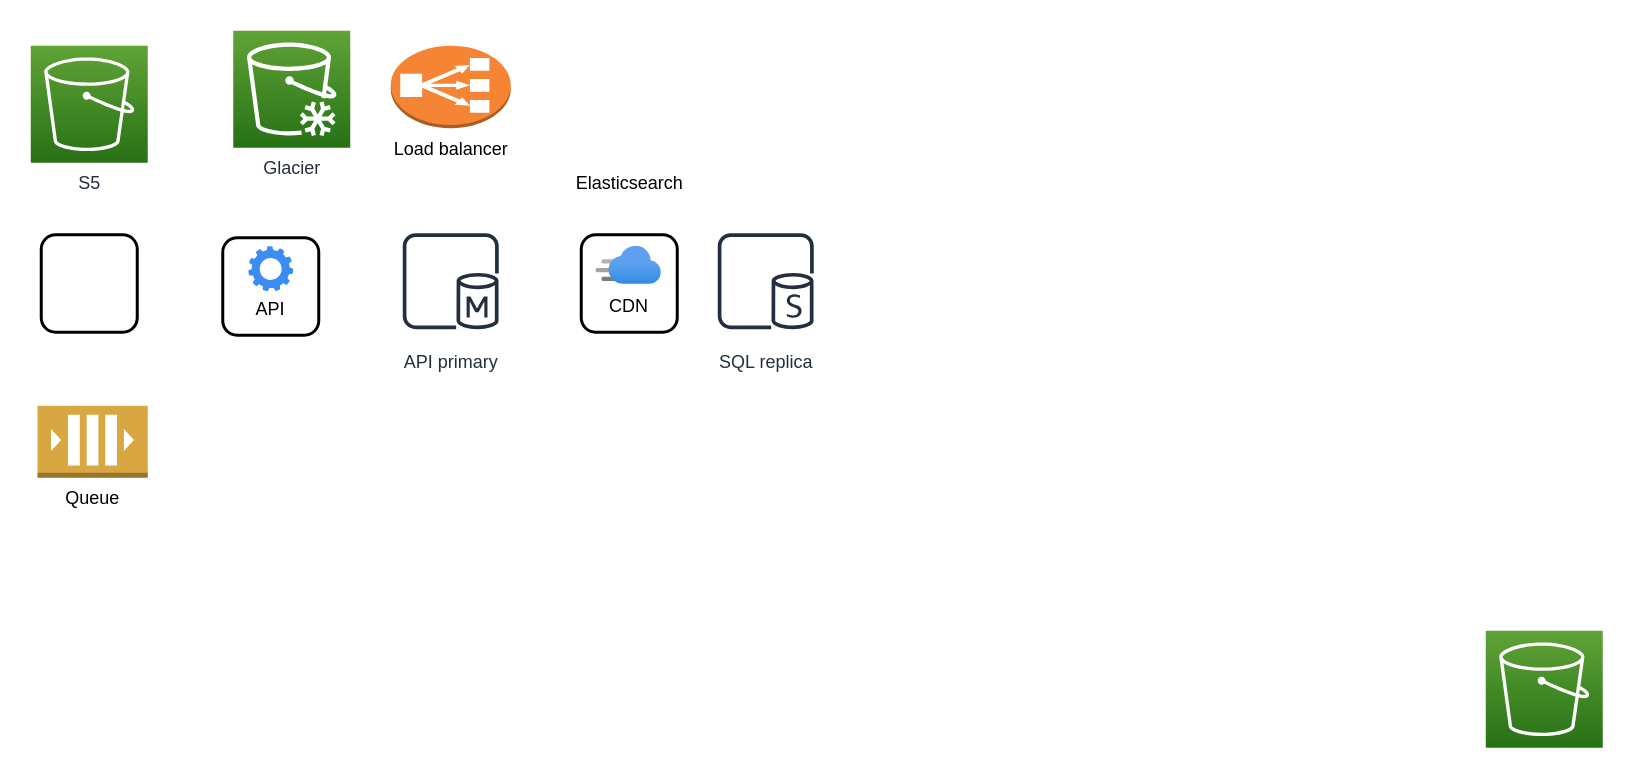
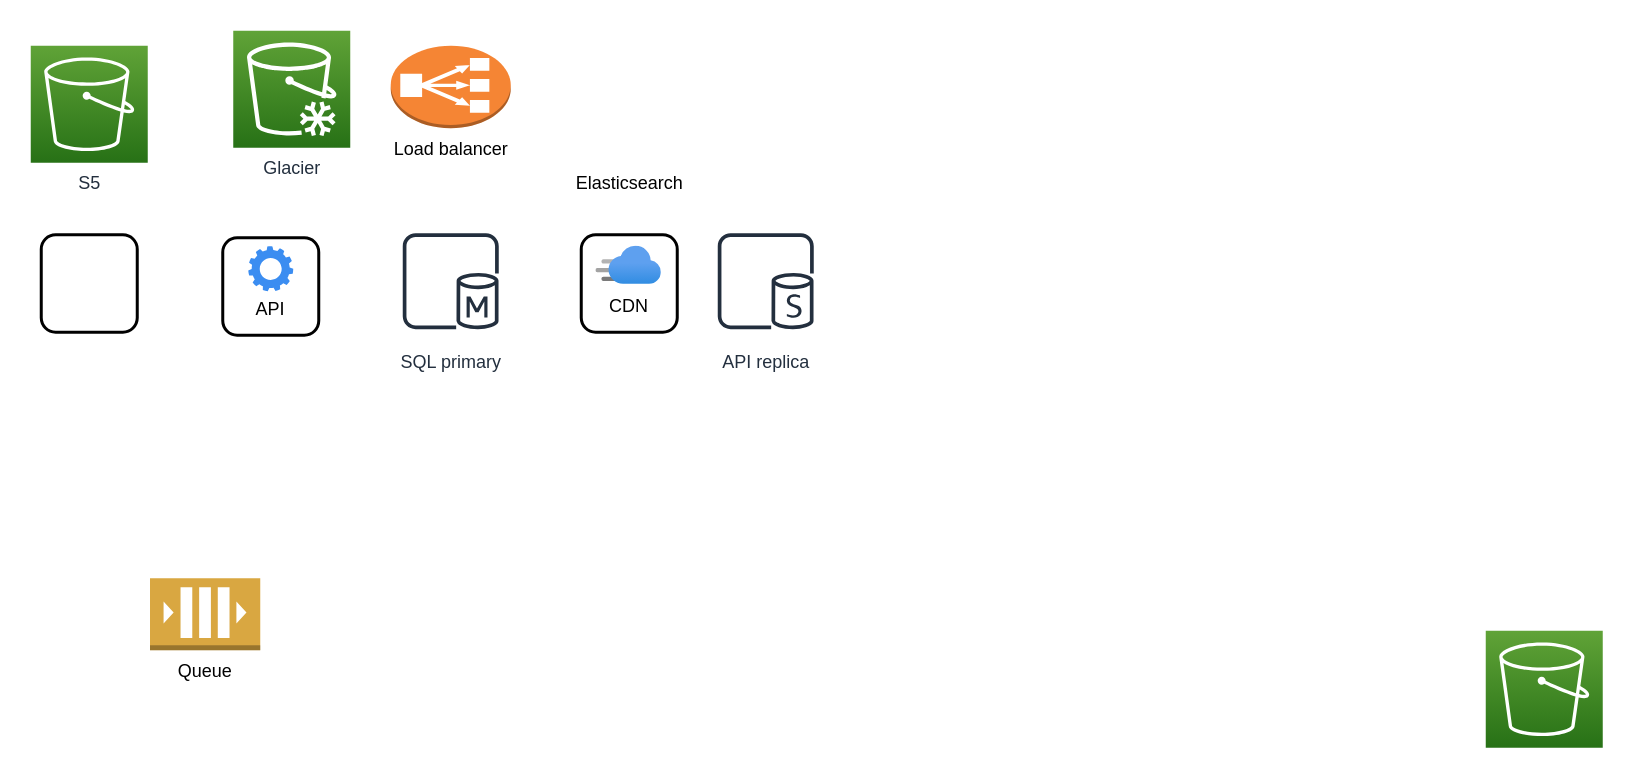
node "API primary": label "API primary" -> "SQL primary"
node "SQL replica": label "SQL replica" -> "API replica"
node "Queue": moved (93, 442) -> (205, 614)
